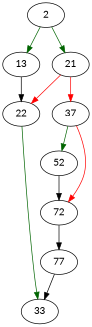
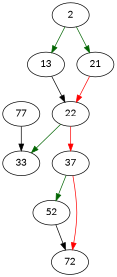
edge "21" -> "37": now "22" -> "37"
edge "72" -> "77": removed
